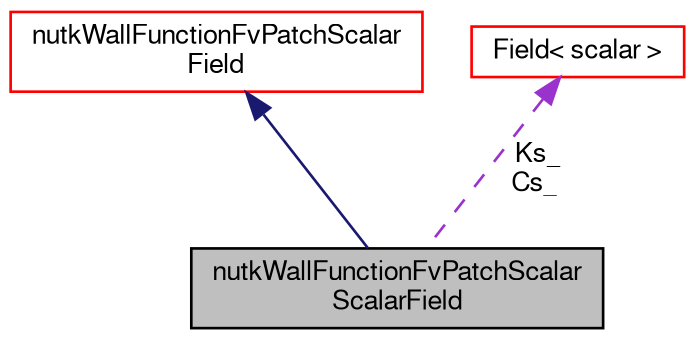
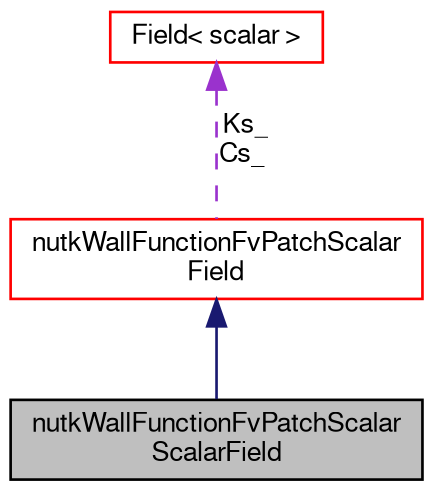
edge "nutkWallFunctionFvPatchScalar ScalarField" -> "Field< scalar >": now "nutkWallFunctionFvPatchScalar Field" -> "Field< scalar >"
